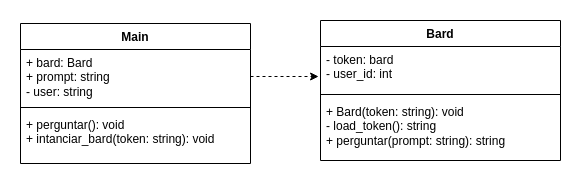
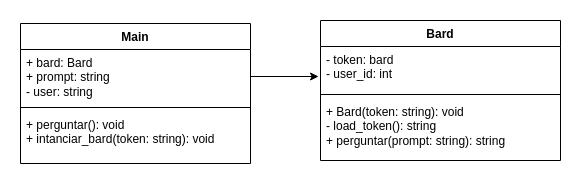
edge "+ bard: Bard + prompt: string - user: string" -> "- token: bard - user_id: int": style dashed -> solid
